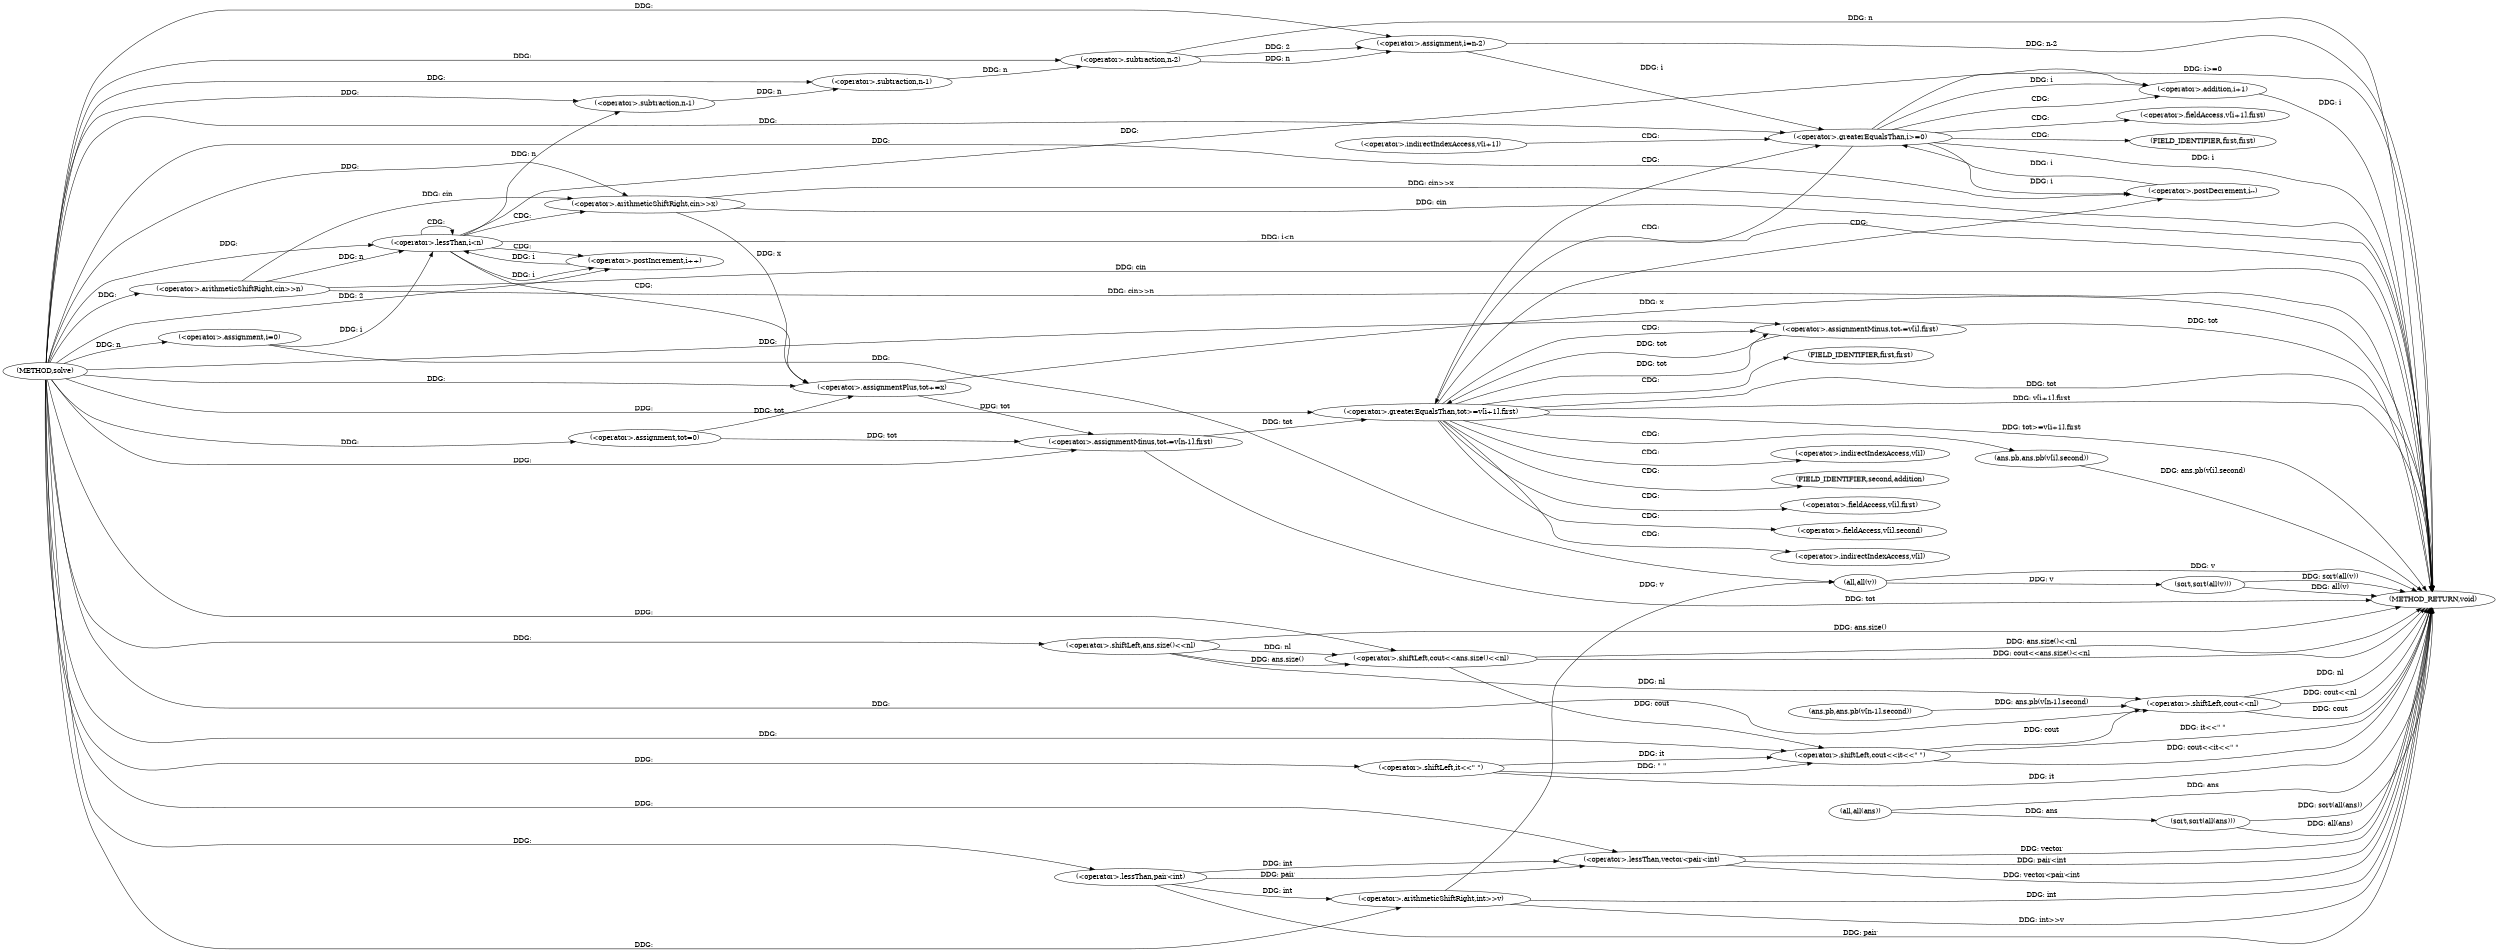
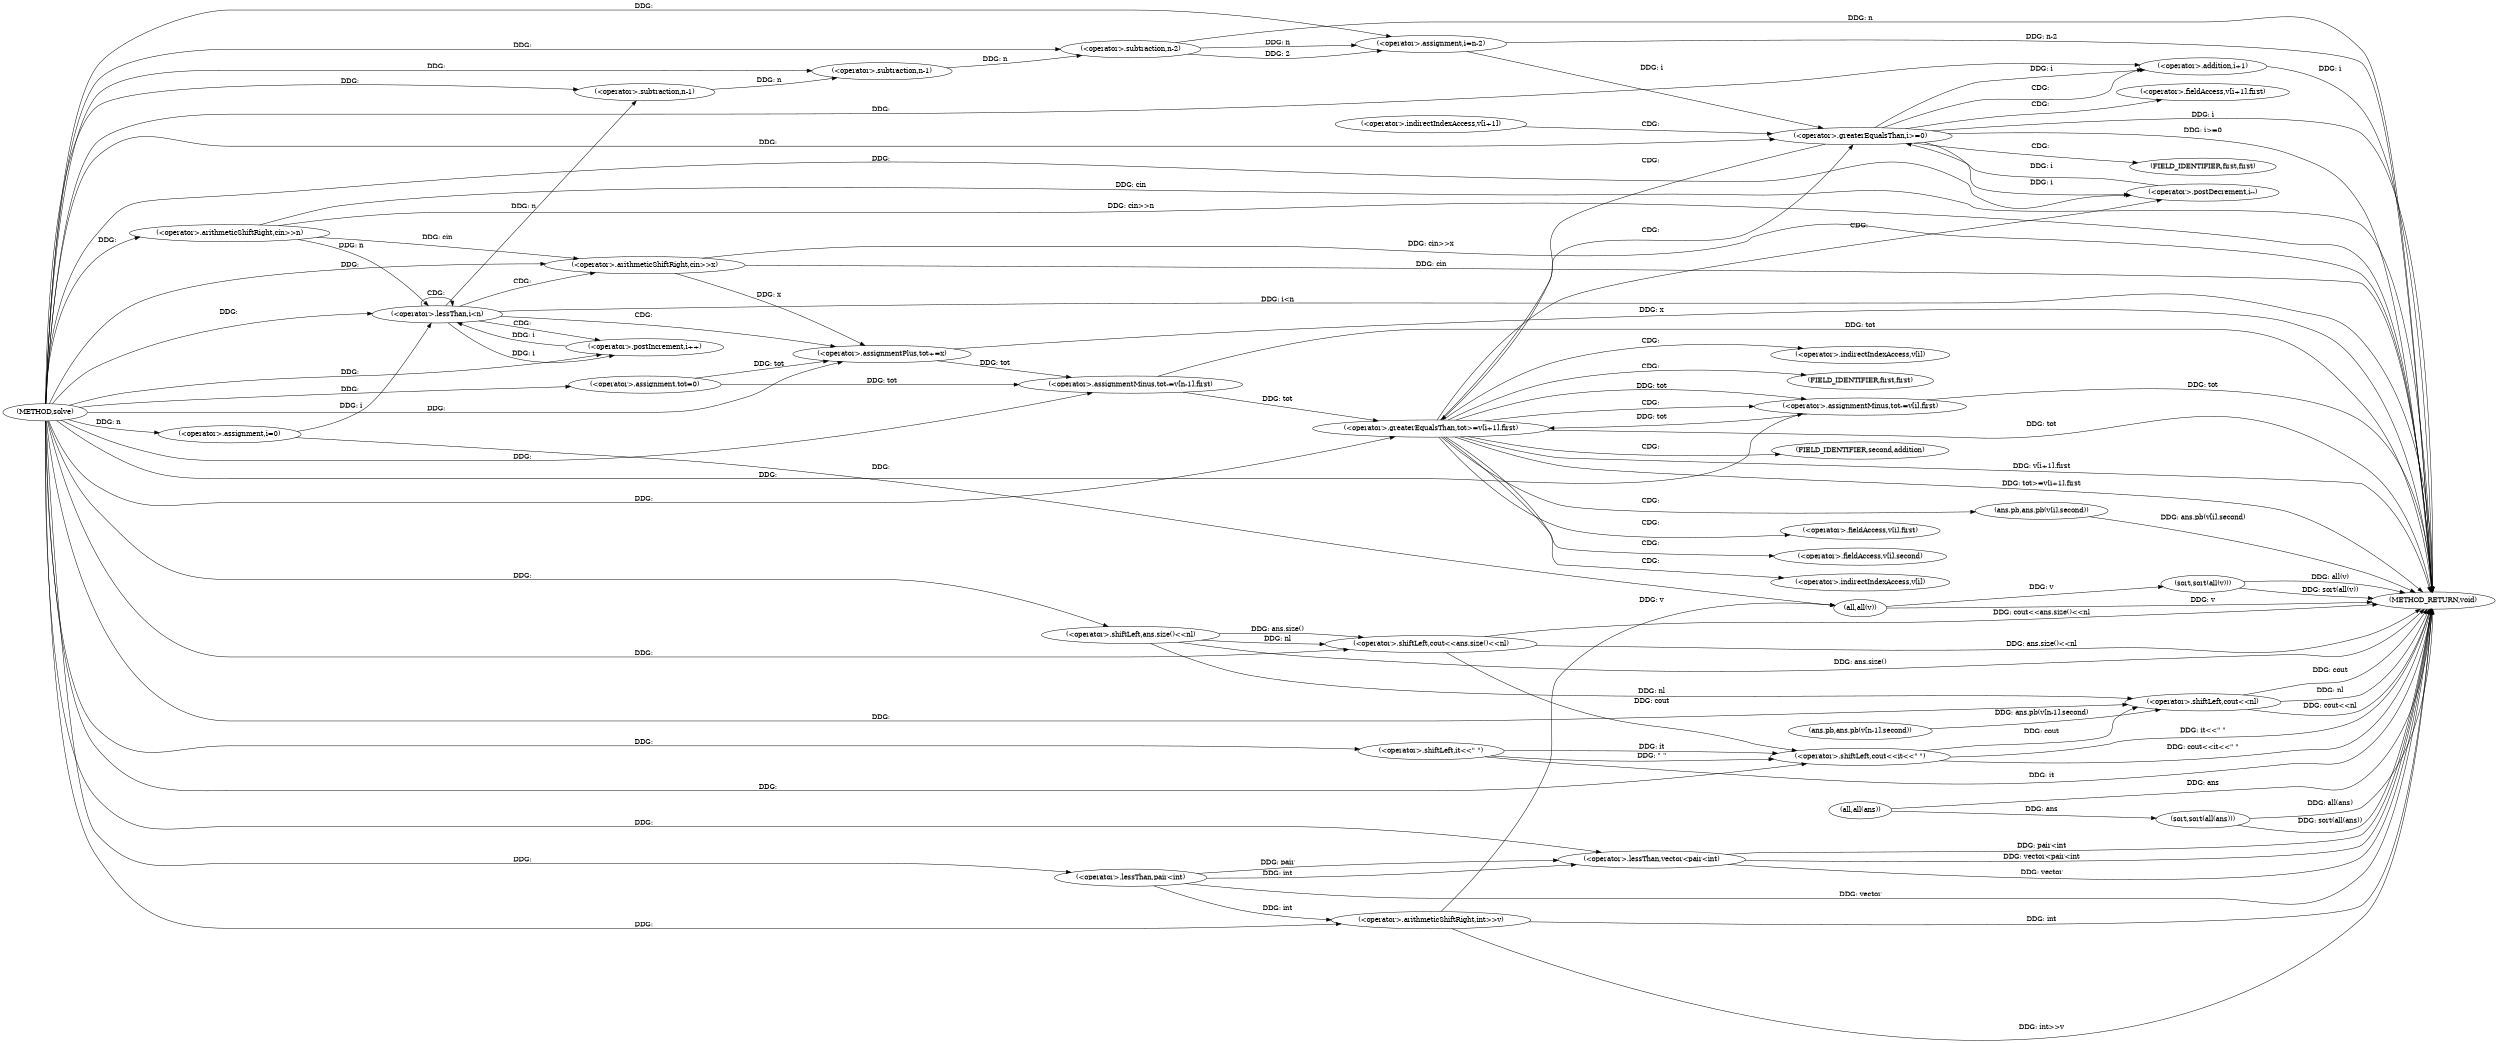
edge "(<operator>.lessThan,i<n)" -> "(<operator>.addition,i+1)": now "(METHOD,solve)" -> "(<operator>.addition,i+1)"
edge "(METHOD,solve)" -> "(<operator>.postIncrement,i++)": label "DDG: 2" -> "DDG: "
edge "(<operator>.lessThan,pair<int)" -> "(METHOD_RETURN,void)": label "DDG: pair" -> "DDG: vector"
